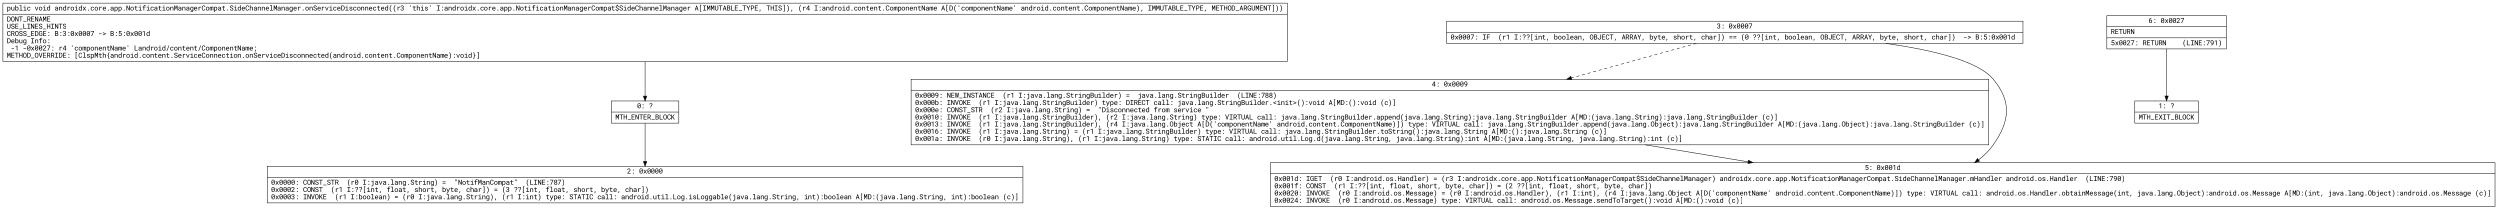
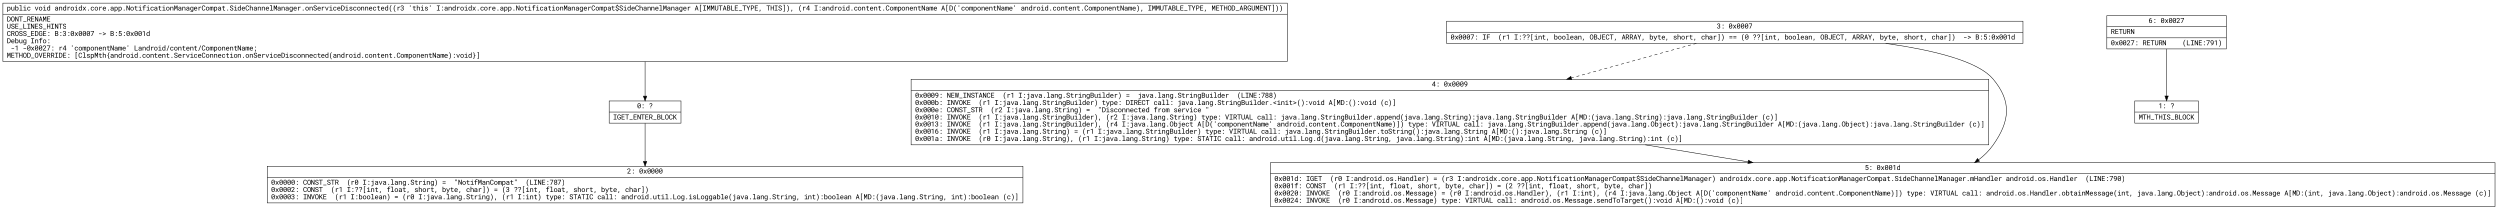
node "6: 0x0027": text "5x0027: RETURN    (LINE:791)" -> "0x0027: RETURN    (LINE:791)"
node "0: ?": text "MTH_ENTER_BLOCK" -> "IGET_ENTER_BLOCK"
node "1: ?": text "MTH_EXIT_BLOCK" -> "MTH_THIS_BLOCK"
